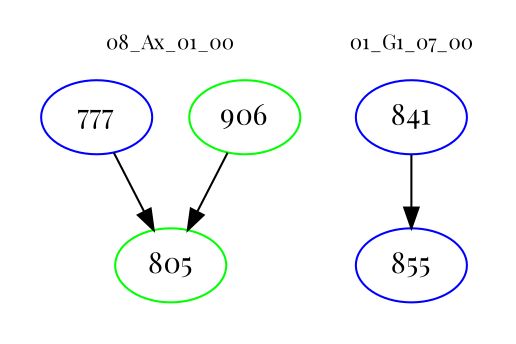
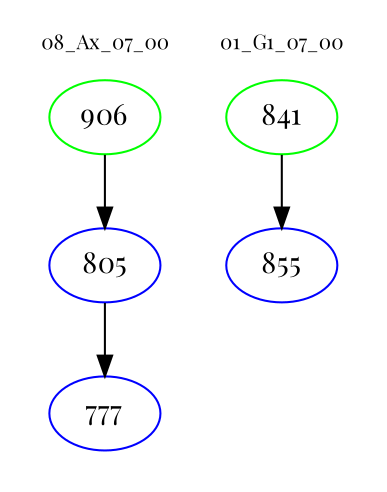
cluster "08_Ax_01_00": label "08_Ax_01_00" -> "08_Ax_07_00"
node "841": color blue -> green
edge "777" -> "805": reversed
node "805": color green -> blue
